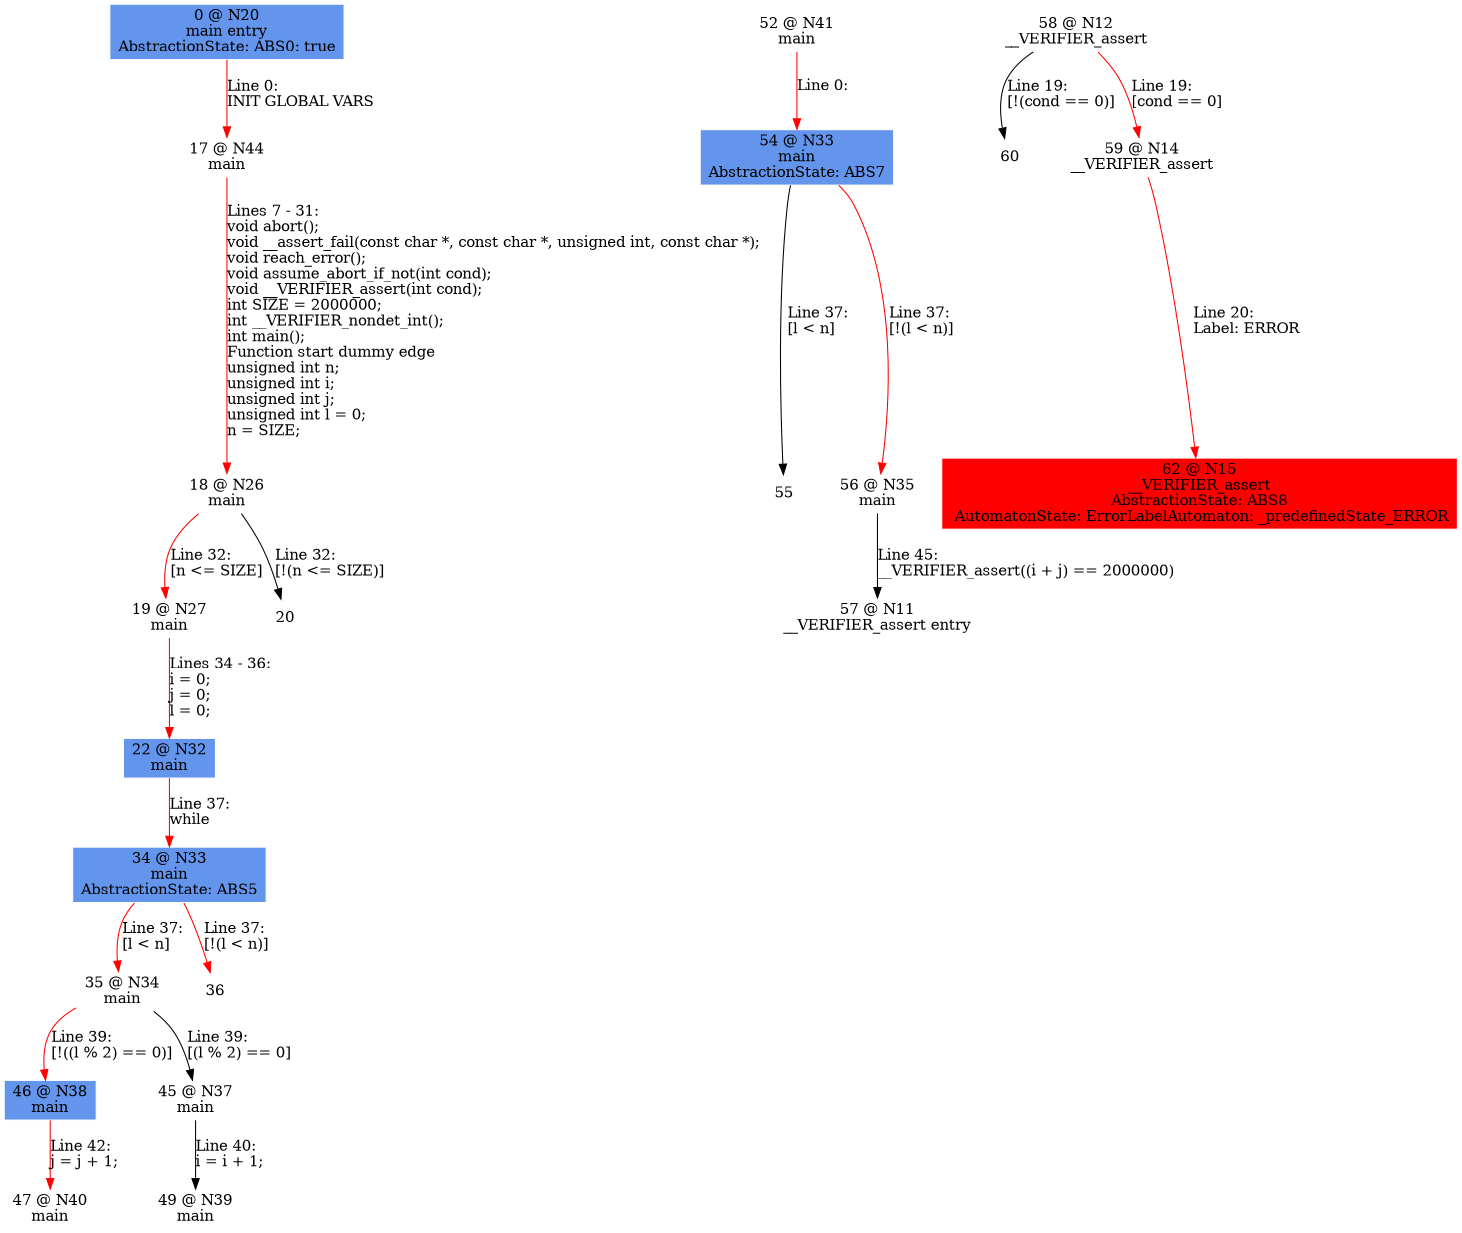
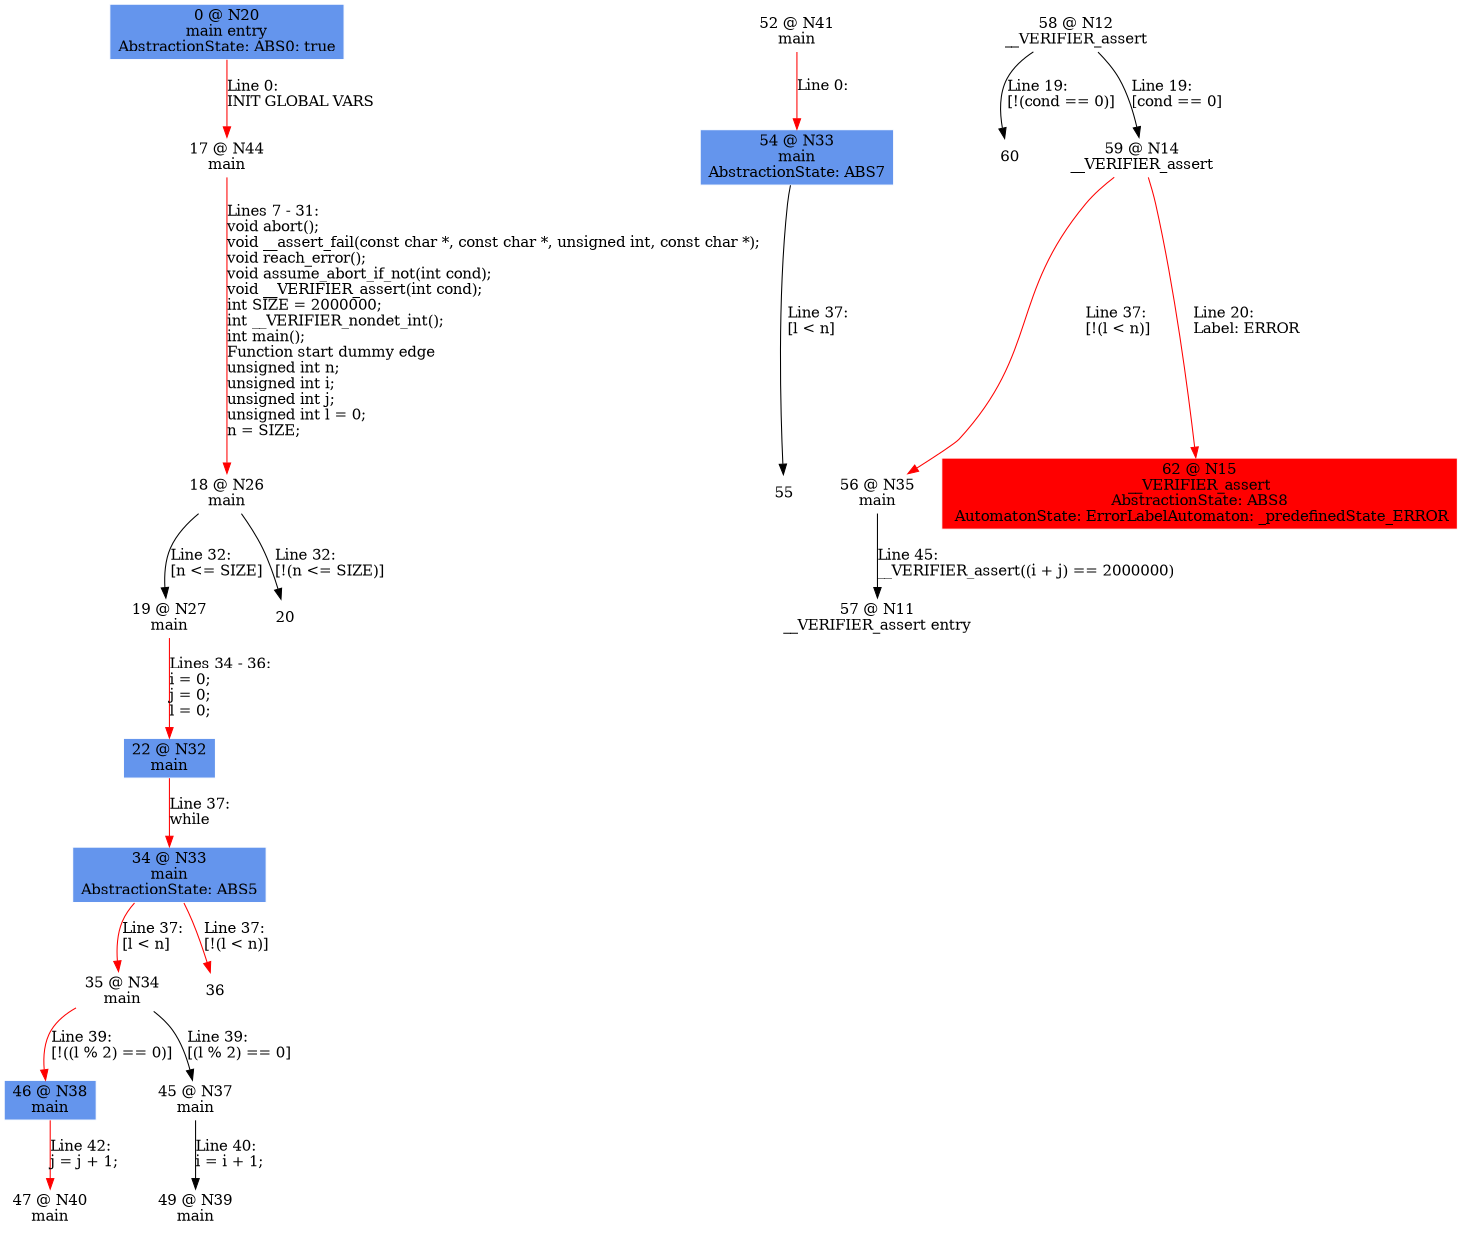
edge "58 @ N12 __VERIFIER_assert" -> "59 @ N14 __VERIFIER_assert": color red -> black
edge "54 @ N33 main AbstractionState: ABS7" -> "56 @ N35 main": now "59 @ N14 __VERIFIER_assert" -> "56 @ N35 main"
edge "18 @ N26 main" -> "19 @ N27 main": color red -> black
